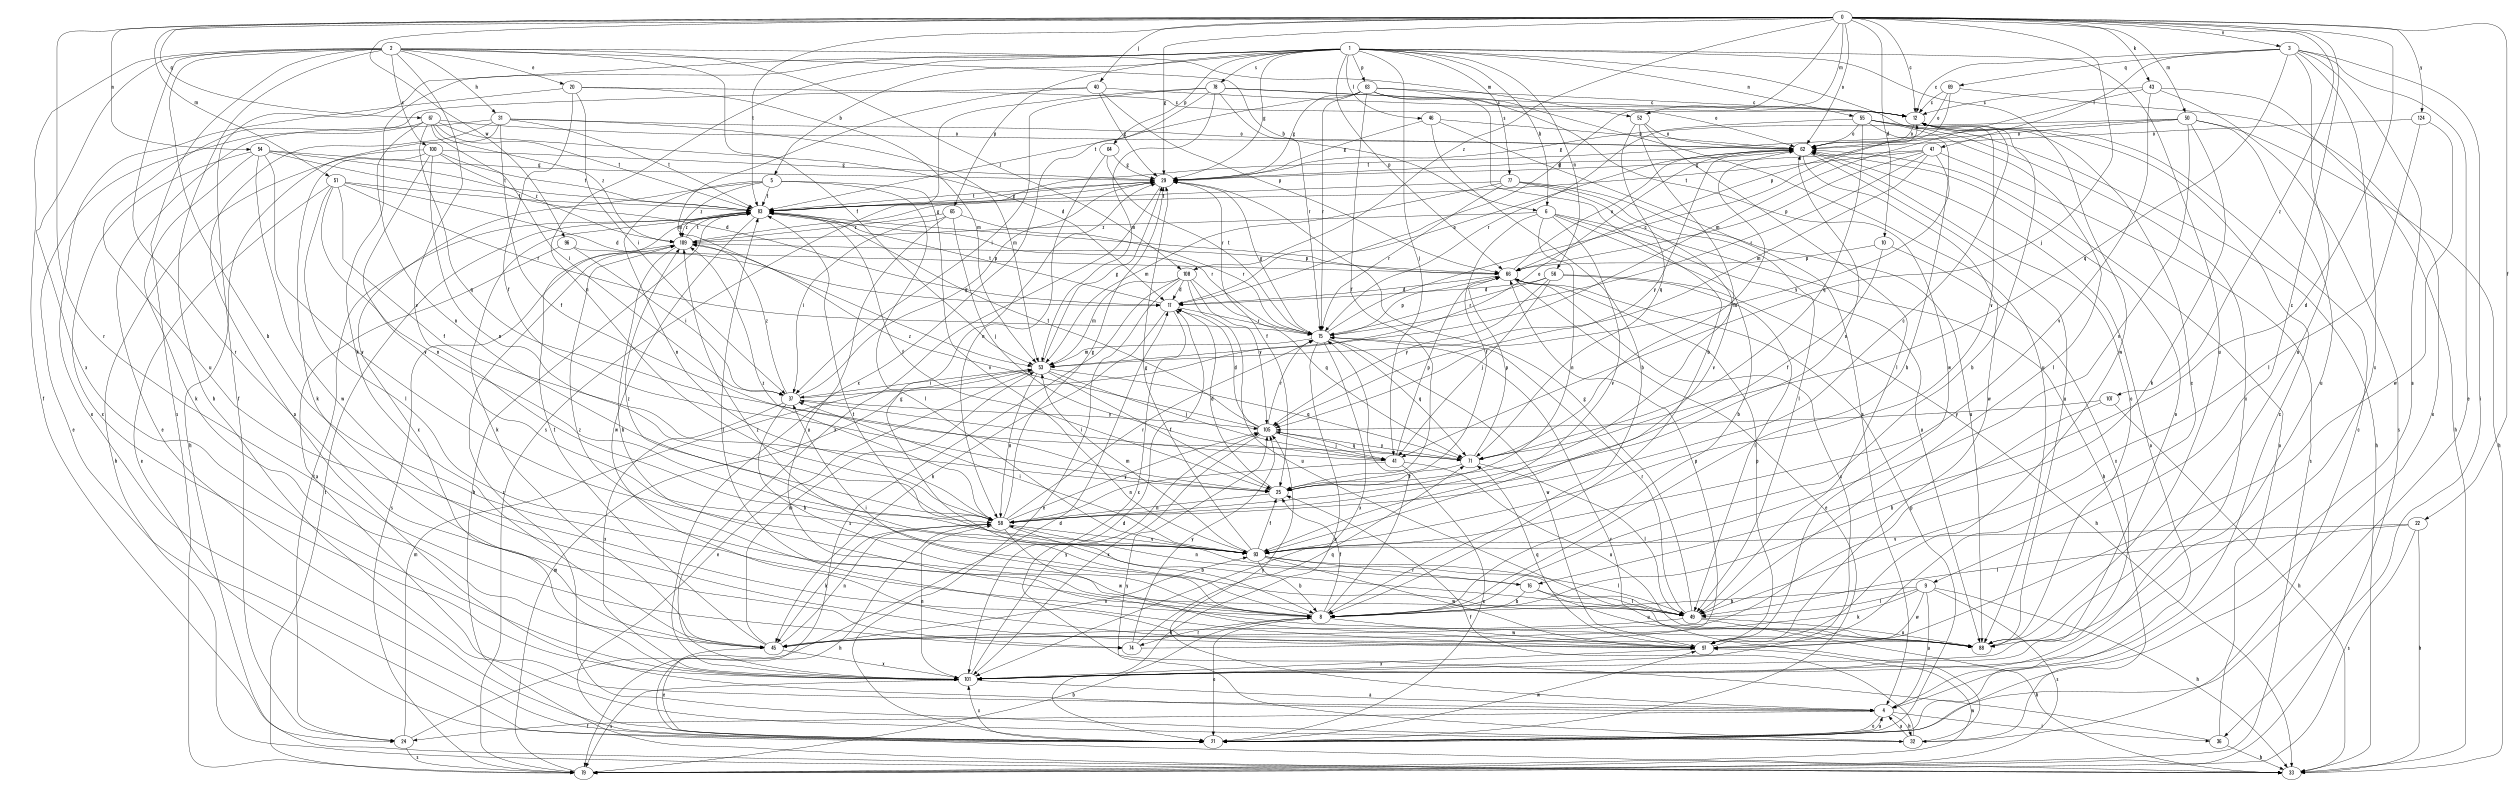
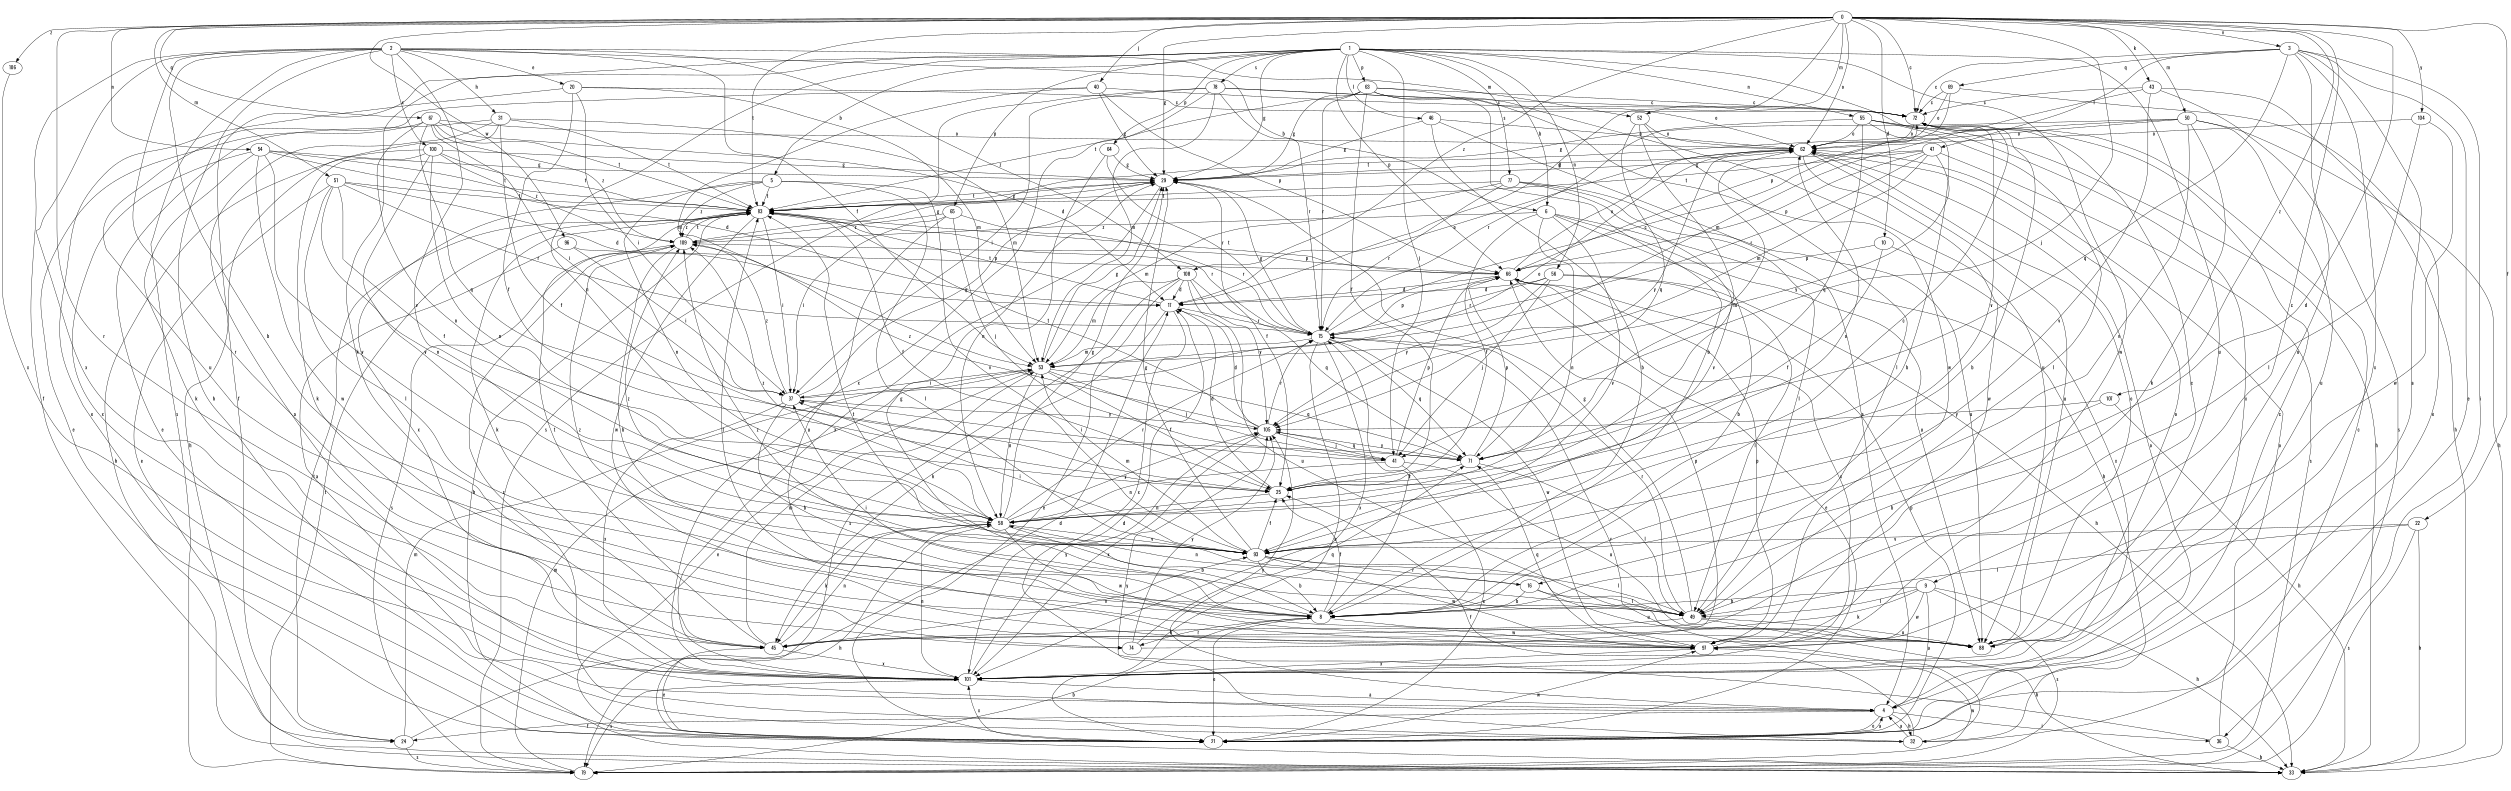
node "106": added
node "12": label "12" -> "72"
node "124": label "124" -> "104"
edge "31" -> "62": removed, label "o"
edge "83" -> "37": added, label "i"
